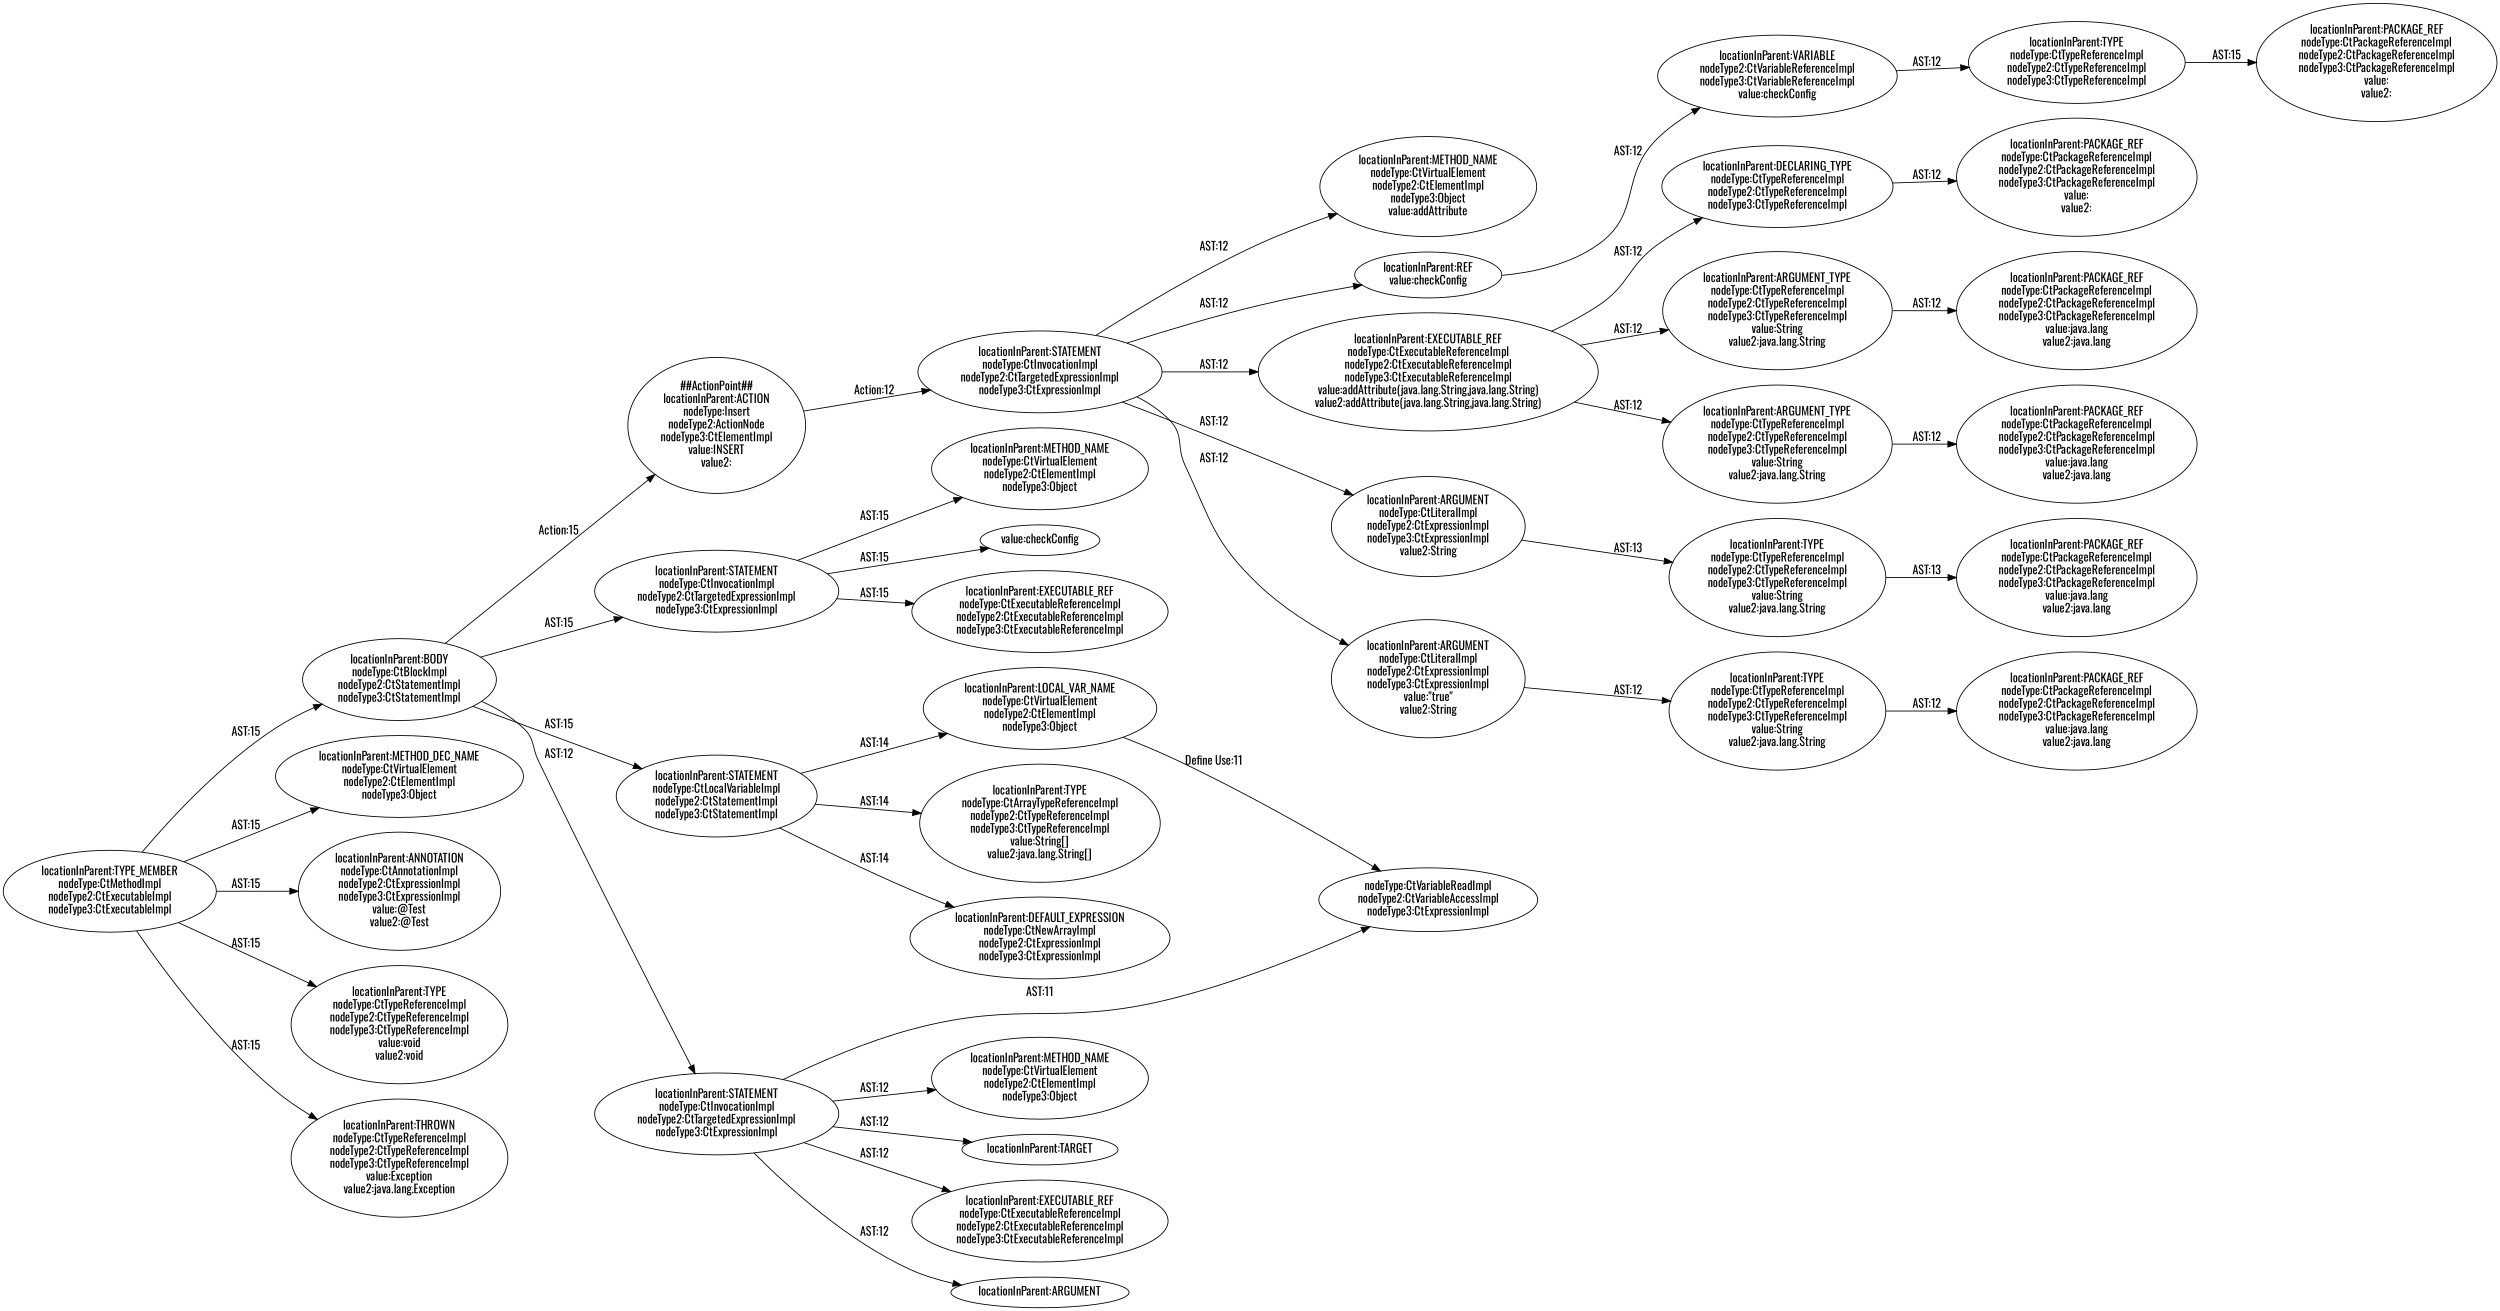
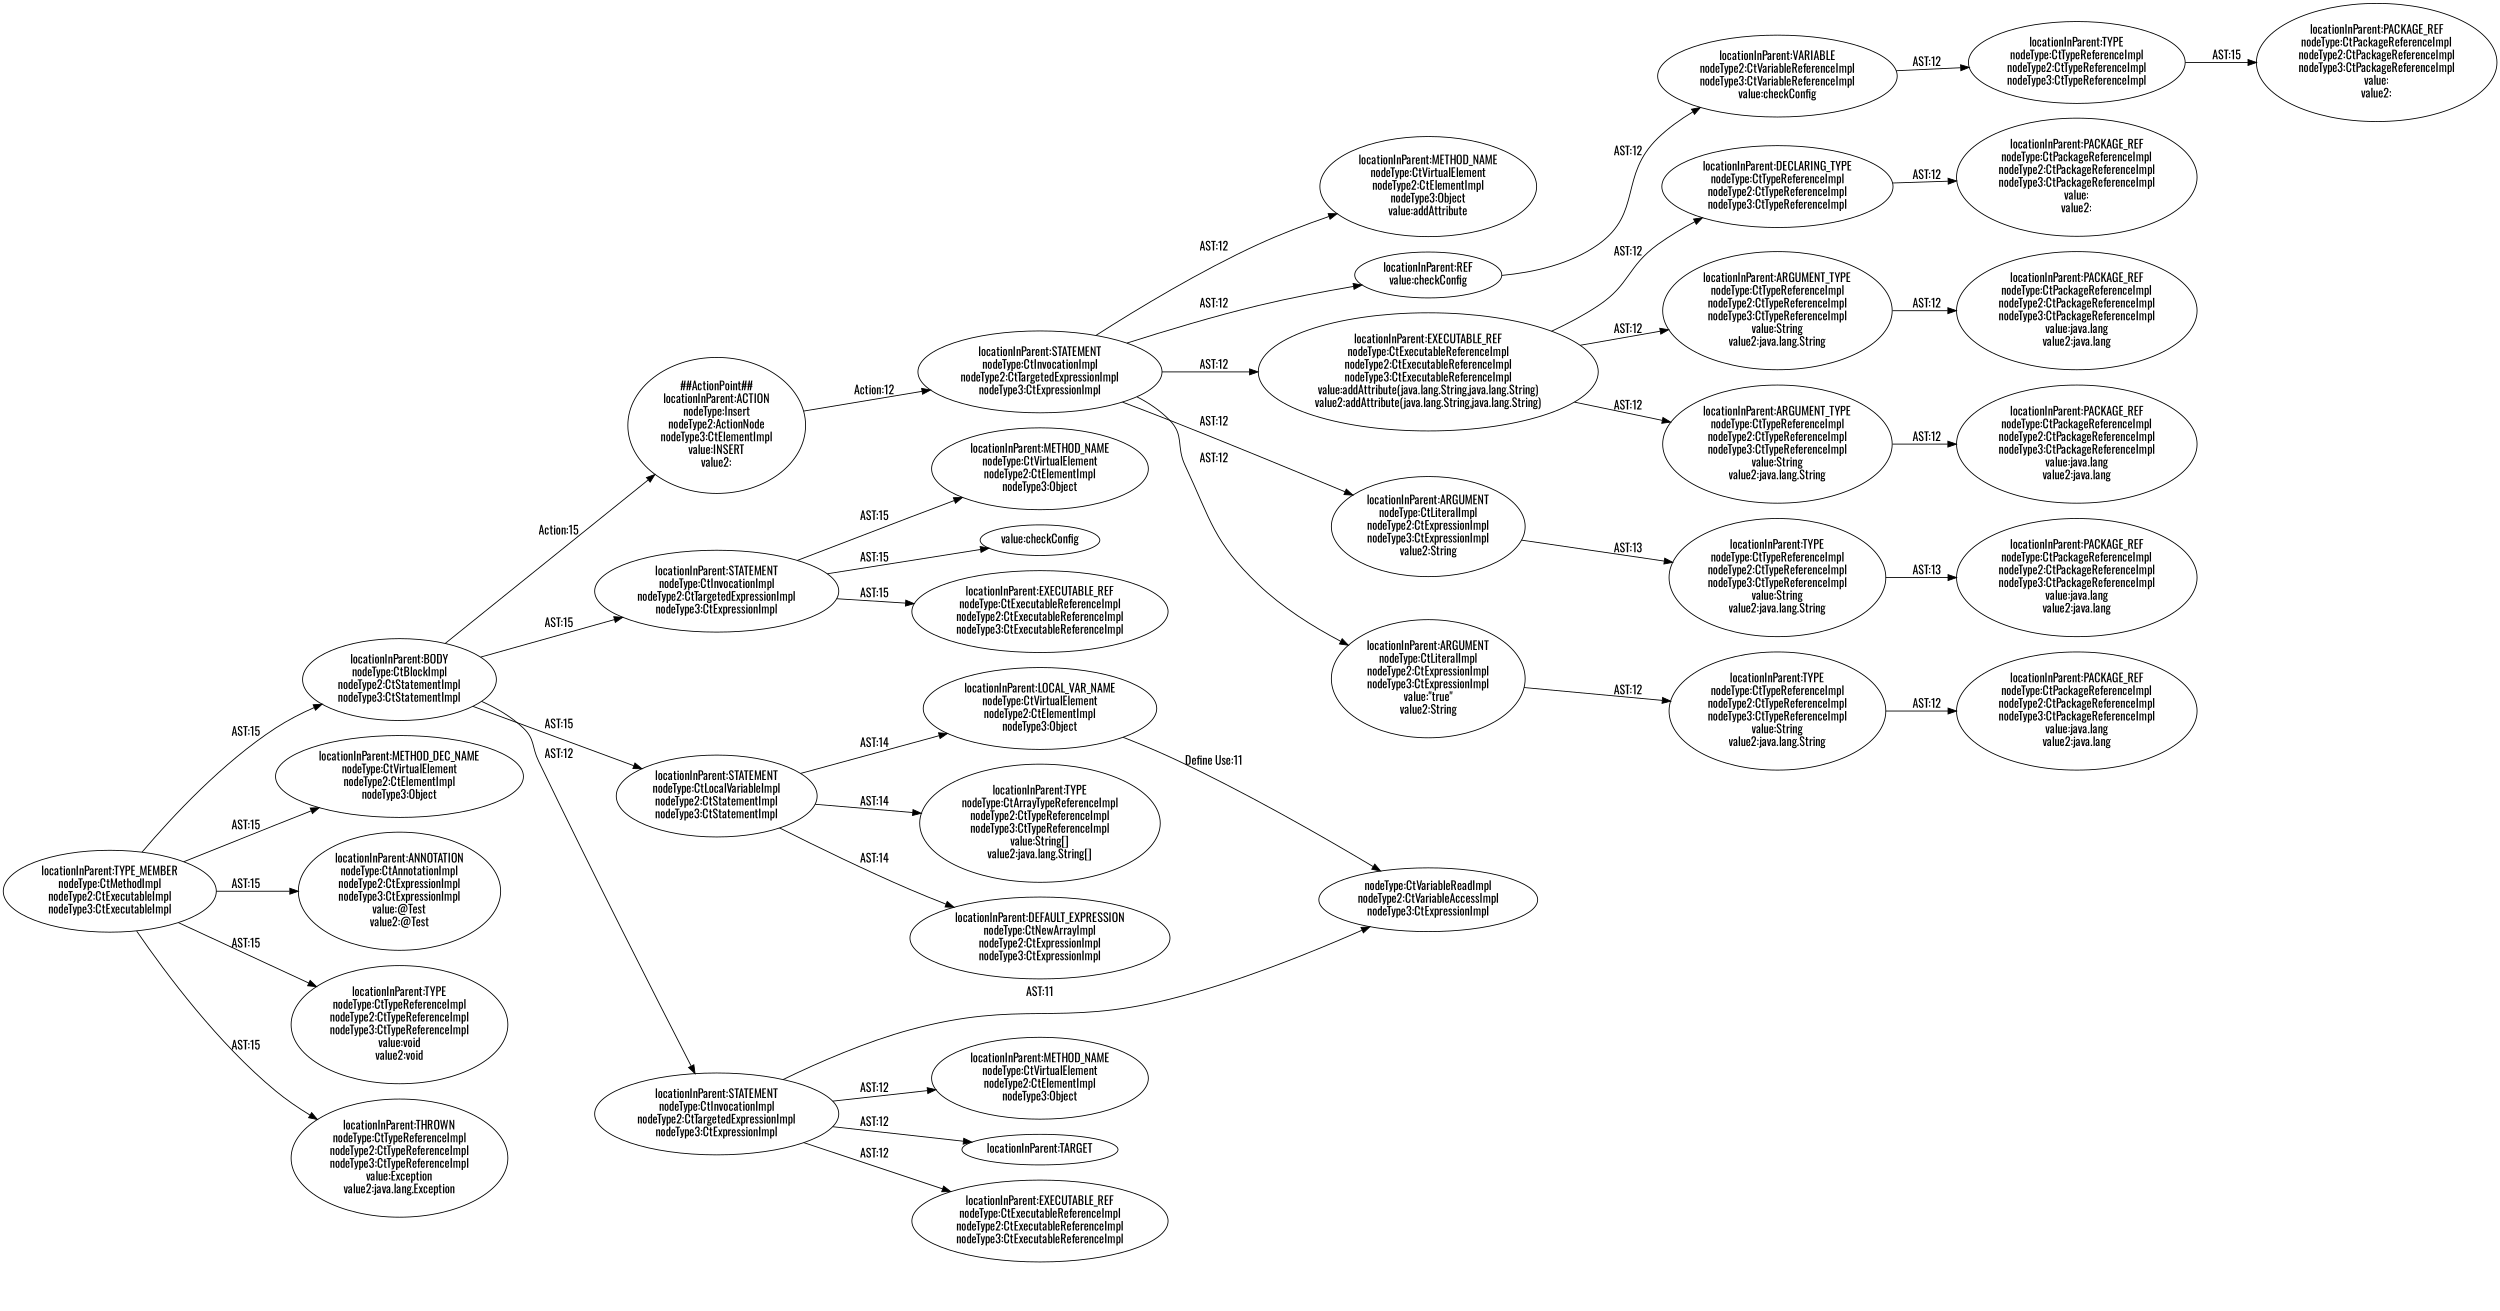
node "locationInParent:ARGUMENT": removed
